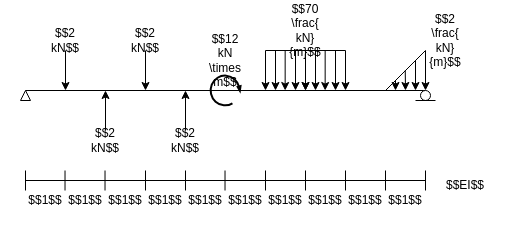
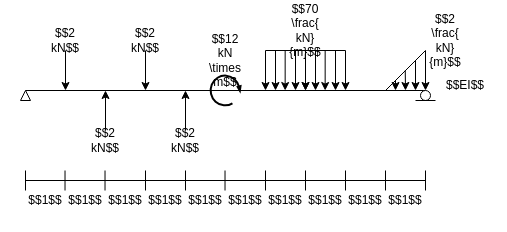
node "$$EI$$": moved (466, 186) -> (466, 86)
